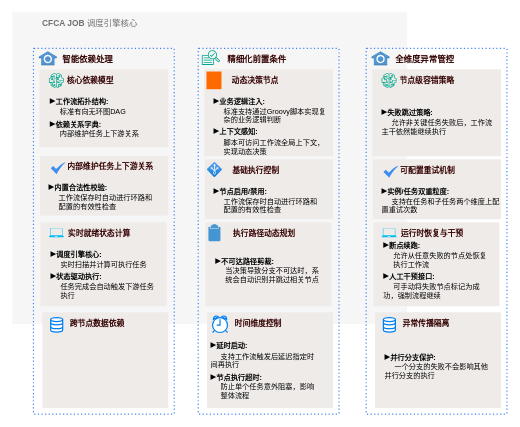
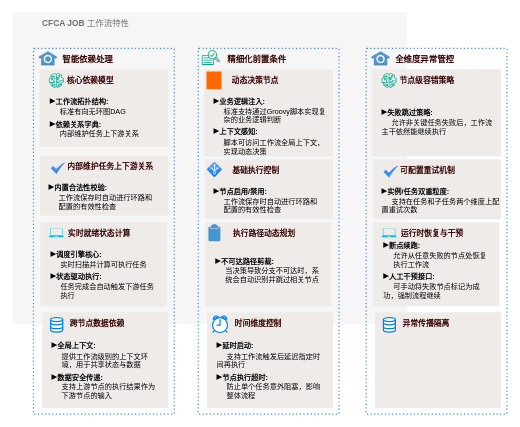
node "CFCA JOB 调度引擎核心": label "CFCA JOB 调度引擎核心" -> "CFCA JOB 工作流特性"
node "▸全局上下文: 提供工作流级别的上下文环 境，用于共享状态与数据 ▸数据安全传递: 支持上游节点的执行结果作为 下游节点的输入": added
node "▸延时启动: 支持工作流触发后延迟指定时间再执行 ▸节点执行超时: 防止单个任务意外阻塞，影响 整体流程": moved (265, 369) -> (271, 369)
node "▸并行分支保护: 一个分支的失败不会影响其他并行分支的执行": removed
